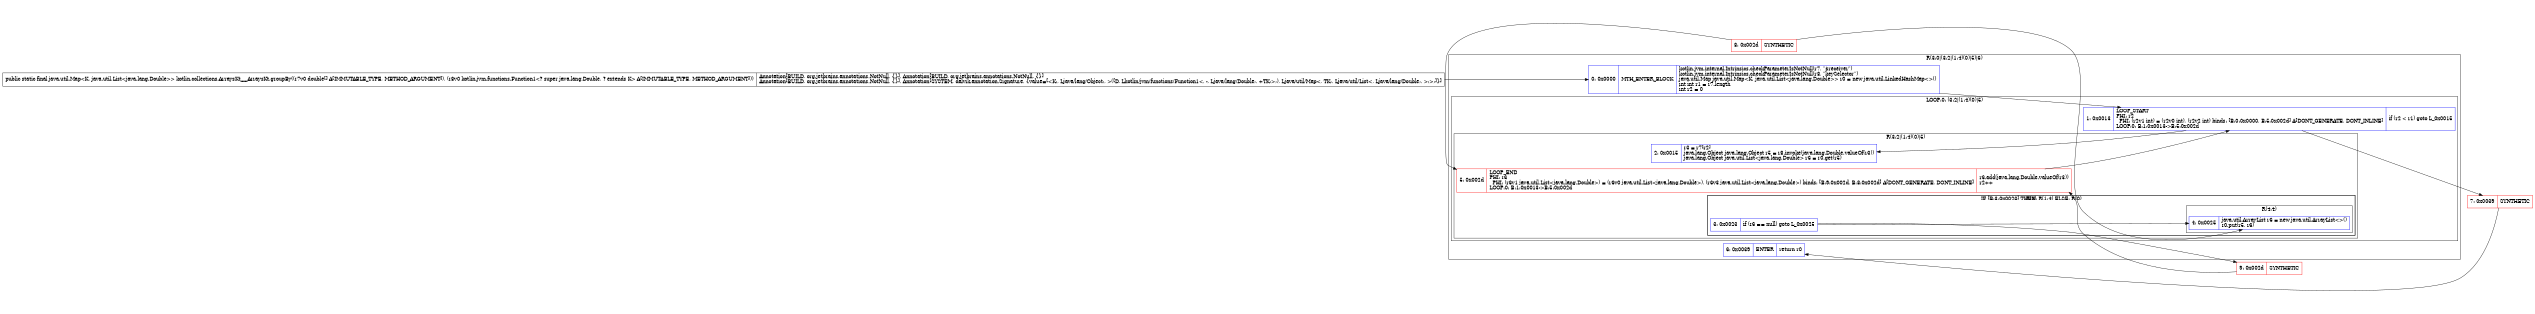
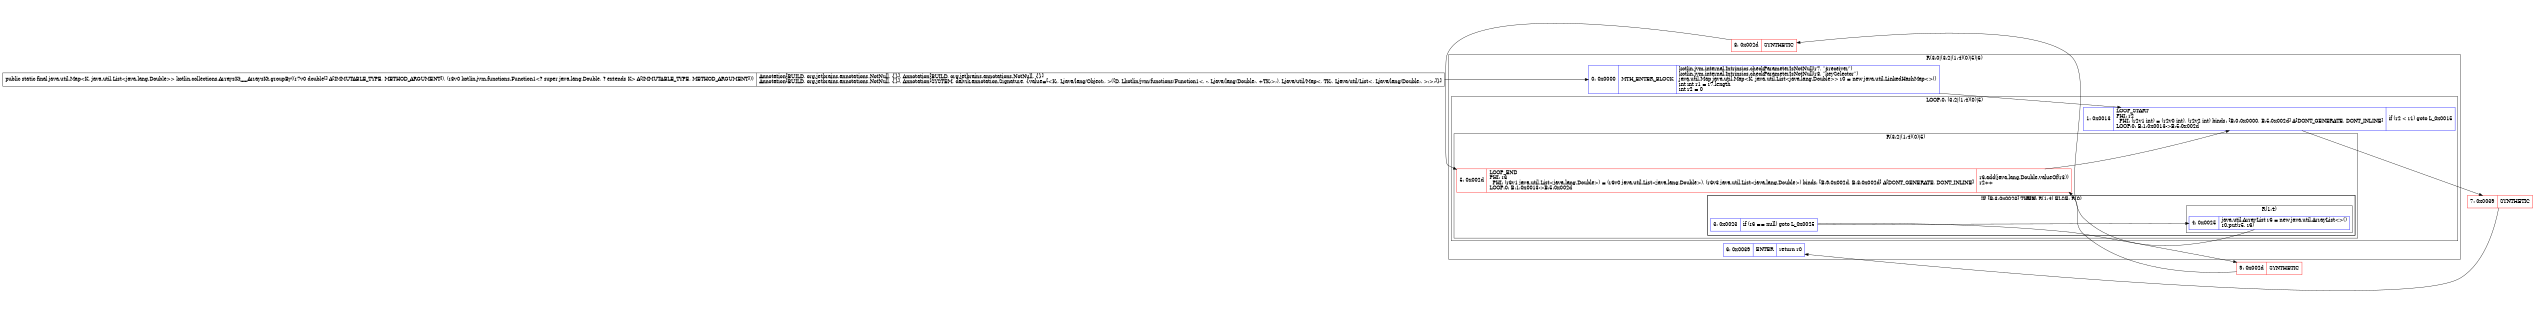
edge "8: 0x002d" -> "4: 0x0025": reversed
node "2: 0x0015": removed
cluster "R(4:4)": label "R(4:4)" -> "R(1:4)"
